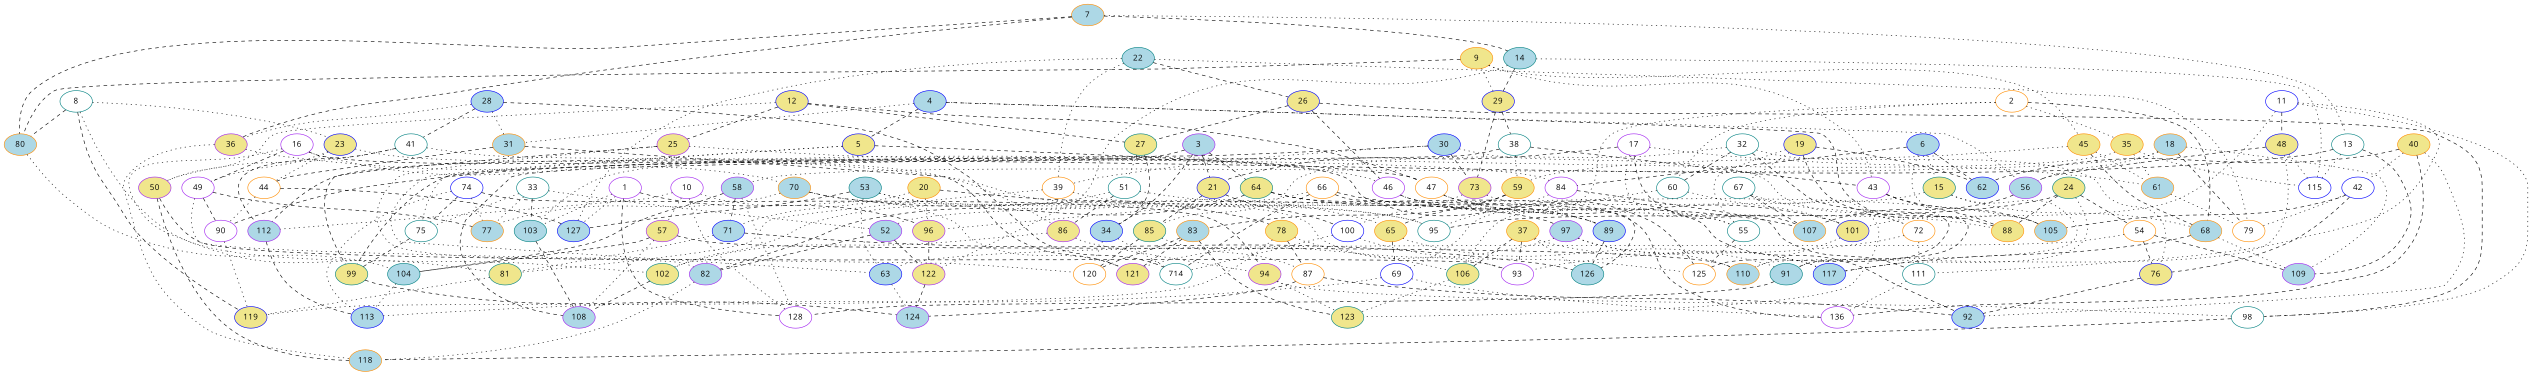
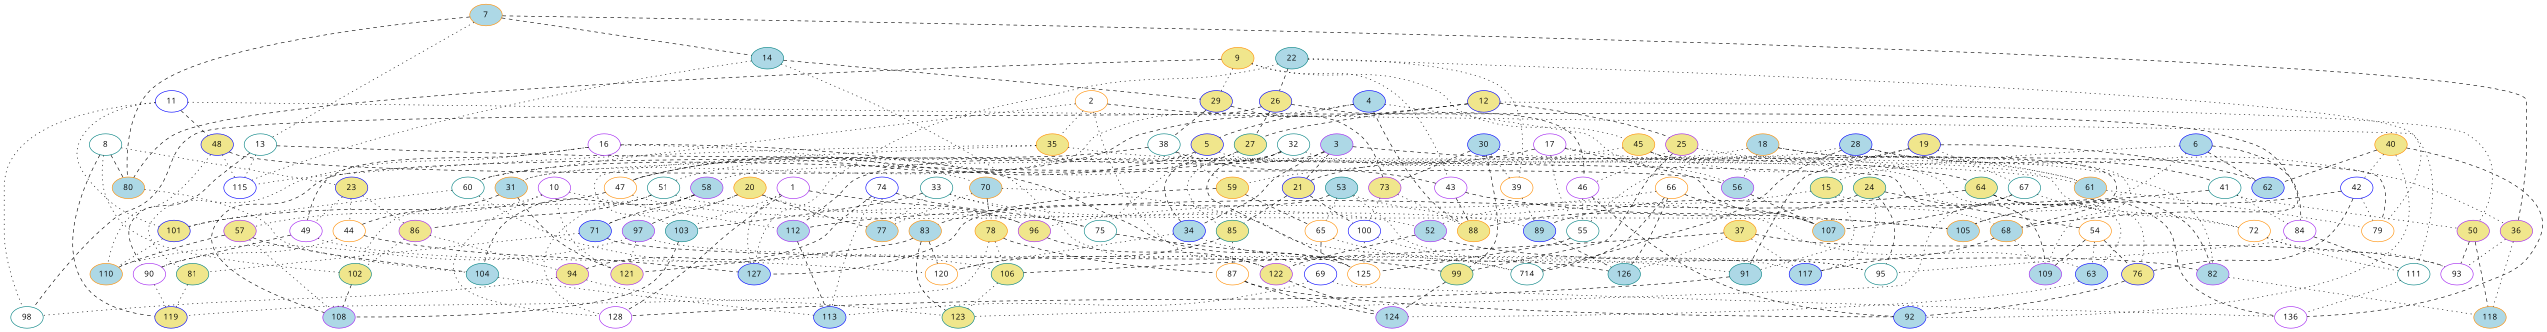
edge "49" -- "77": now "20" -- "77"
edge "39" -- "81": removed
node "65": fillcolor khaki -> white
edge "98" -- "118": removed
